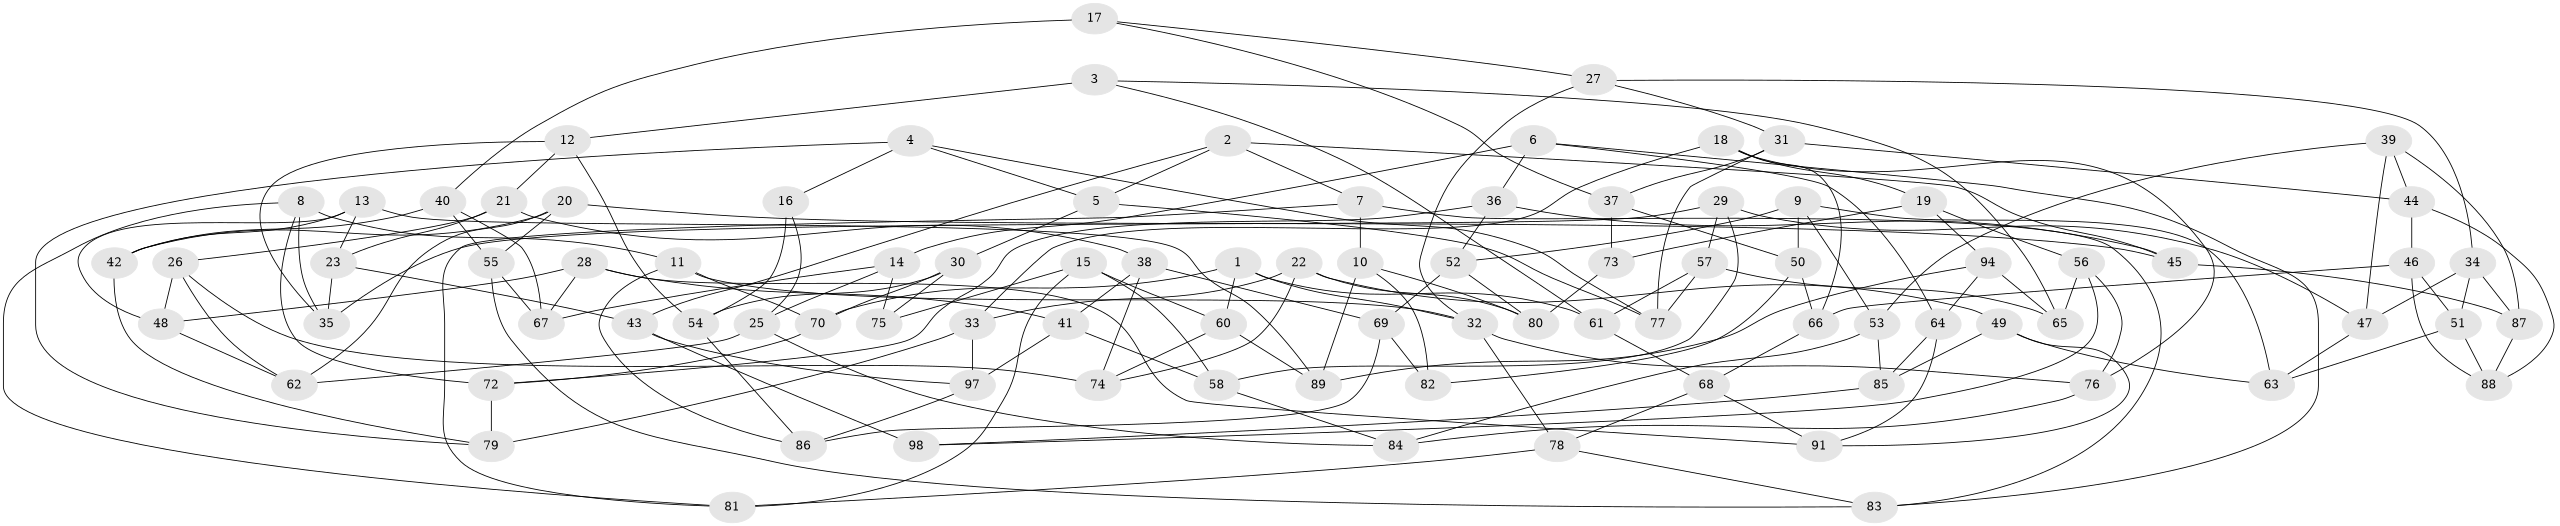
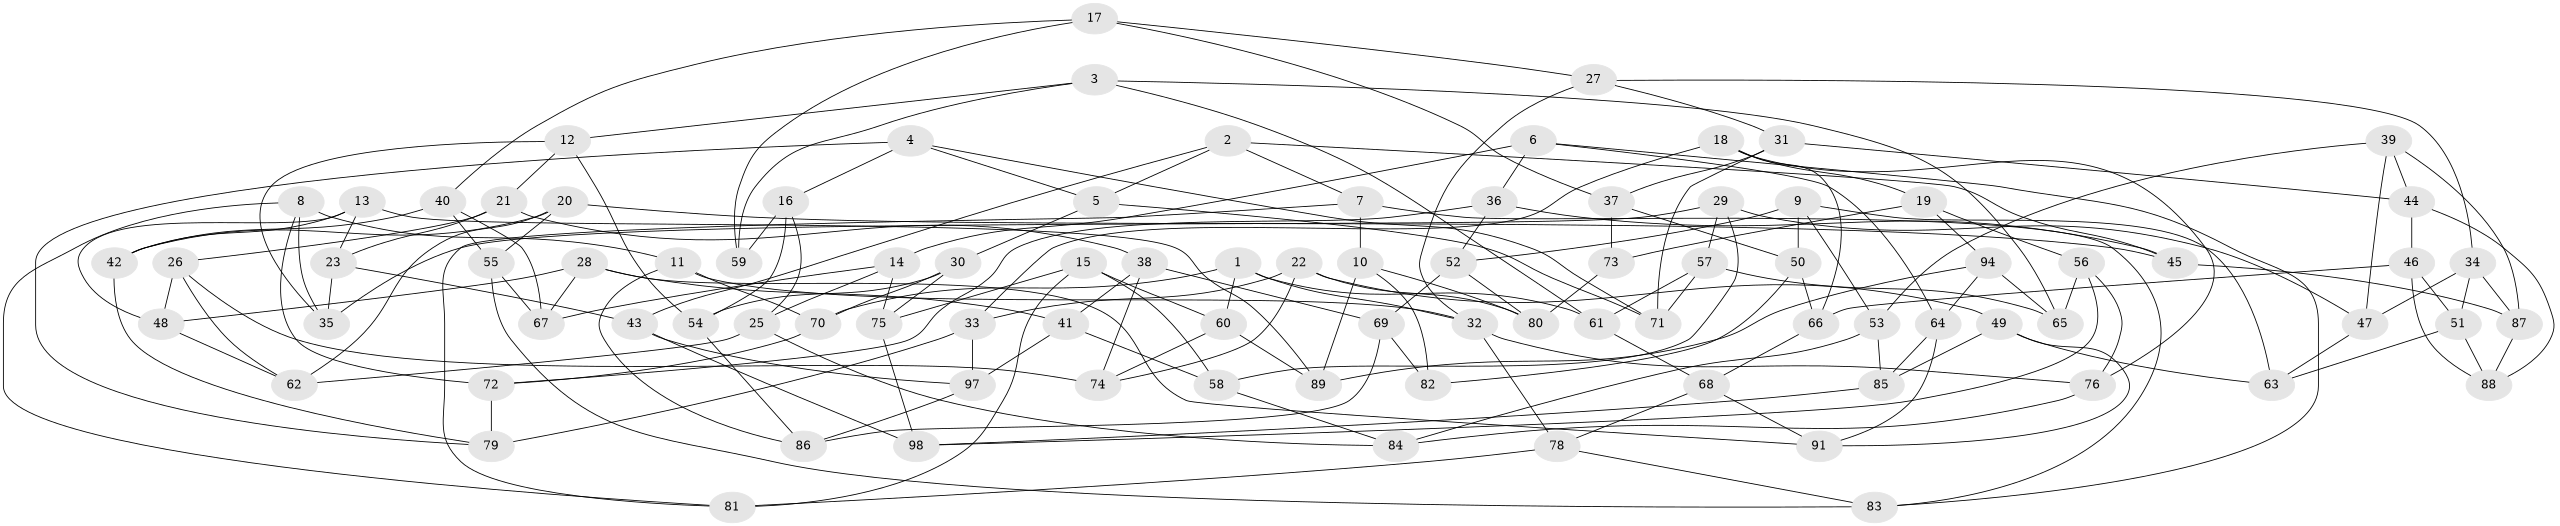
node "59": added
node "77": label "77" -> "71"
edge "75" -- "98": added
